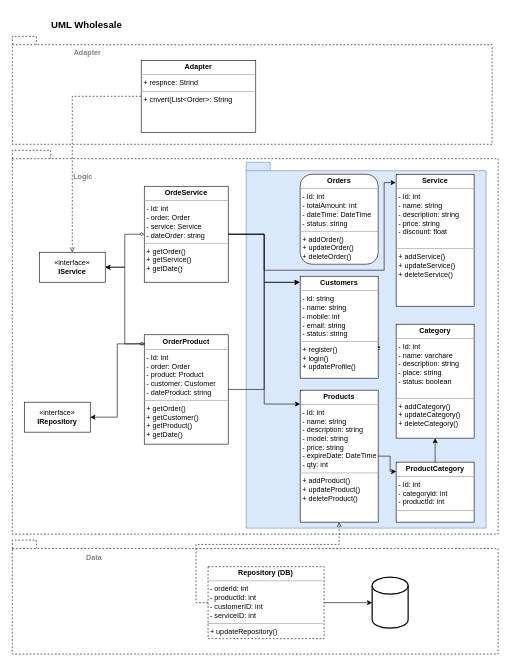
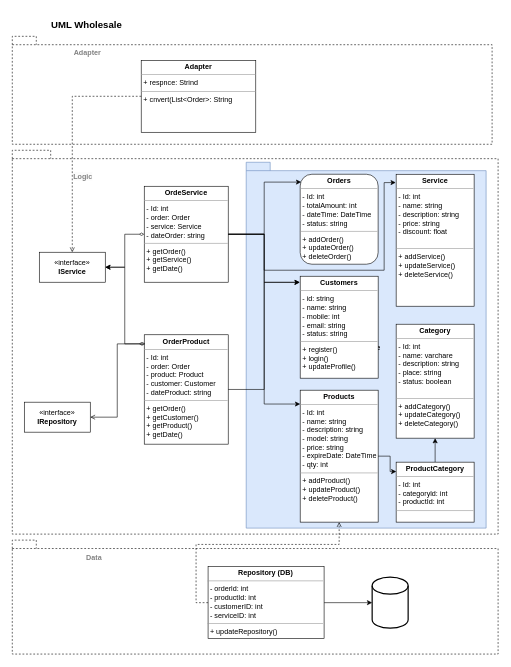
edge "OrdeService - Id: int - order: Order - service: Service - dateOrder: string + getOrder() + getService() + getDate()" -> "Orders - Id: int - totalAmount: int - dateTime: DateTime - status: string + addOrder() + updateOrder() + deleteOrder()": added
edge "OrderProduct - Id: int - order: Order - product: Product - customer: Customer - dateProduct: string + getOrder() + getCustomer() + getProduct() + getDate()" -- "«interface» IRepository": arrowhead classic -> open
node "Repository (DB) - orderld: int - productId: int - customerID: int - serviceID: int + updateRepository()": style dashed -> solid
